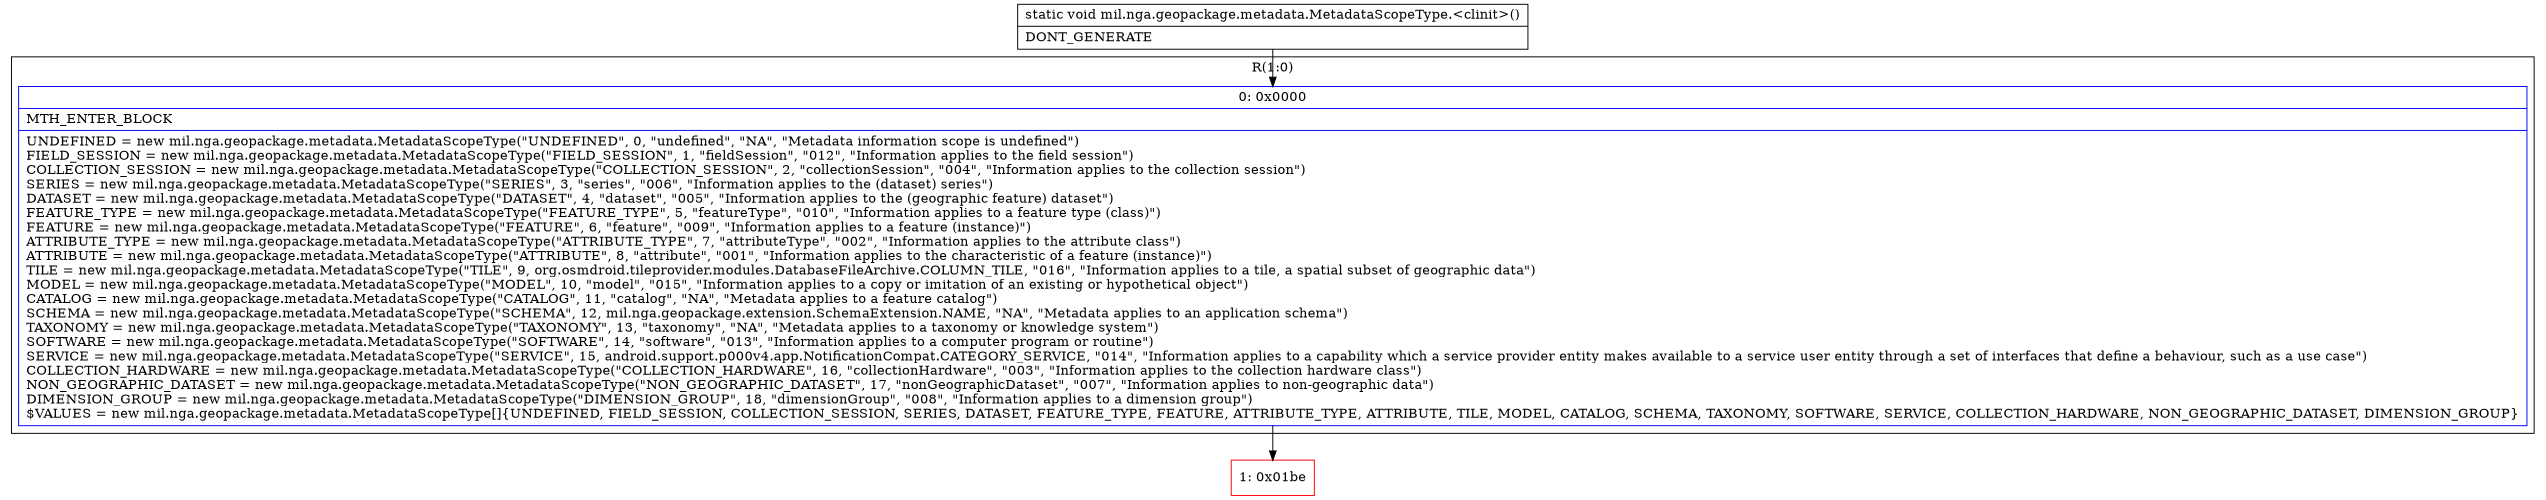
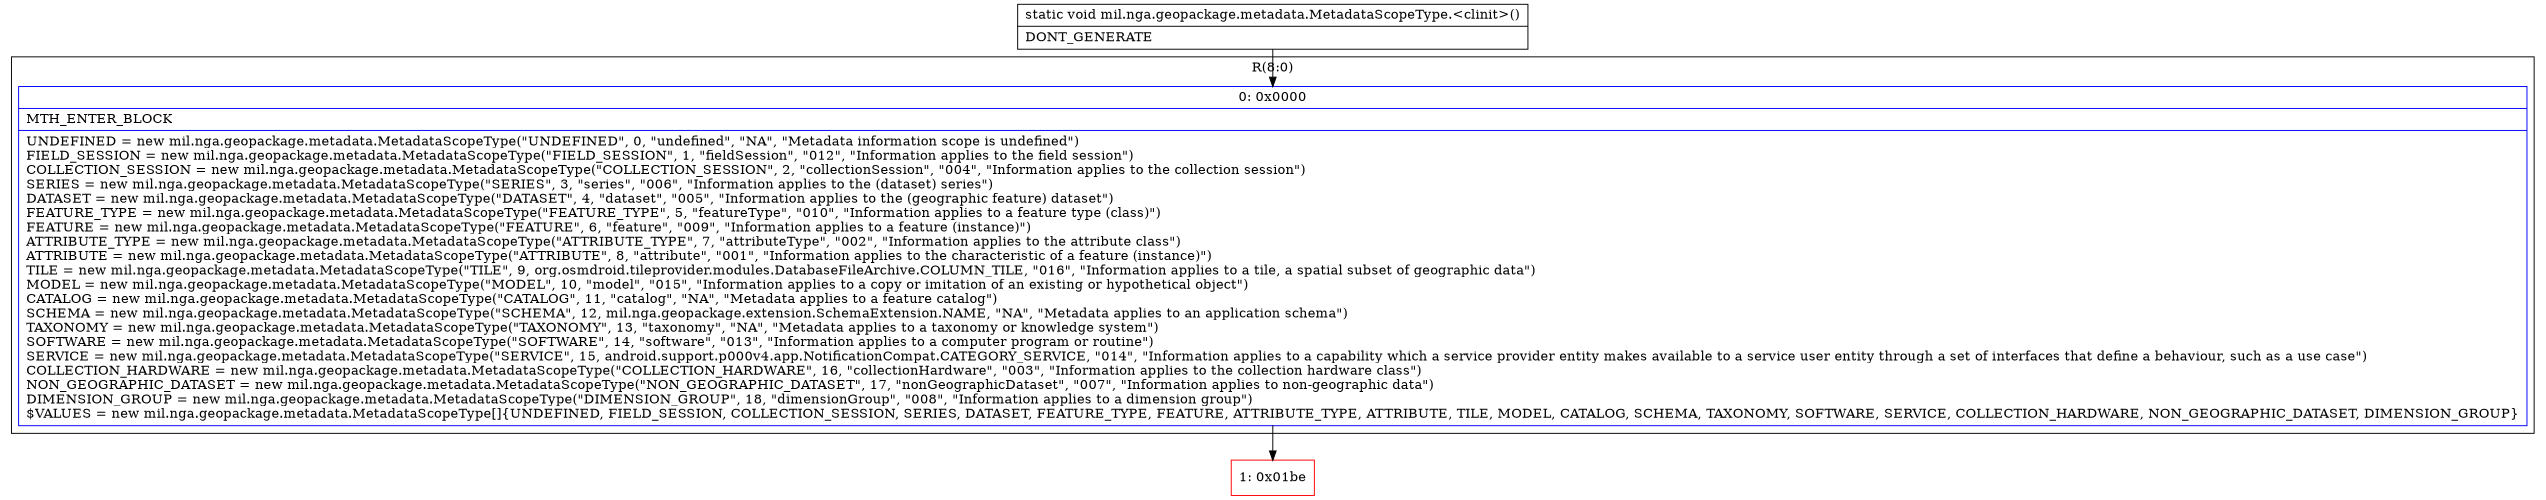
cluster "R(1:0)": label "R(1:0)" -> "R(8:0)"
